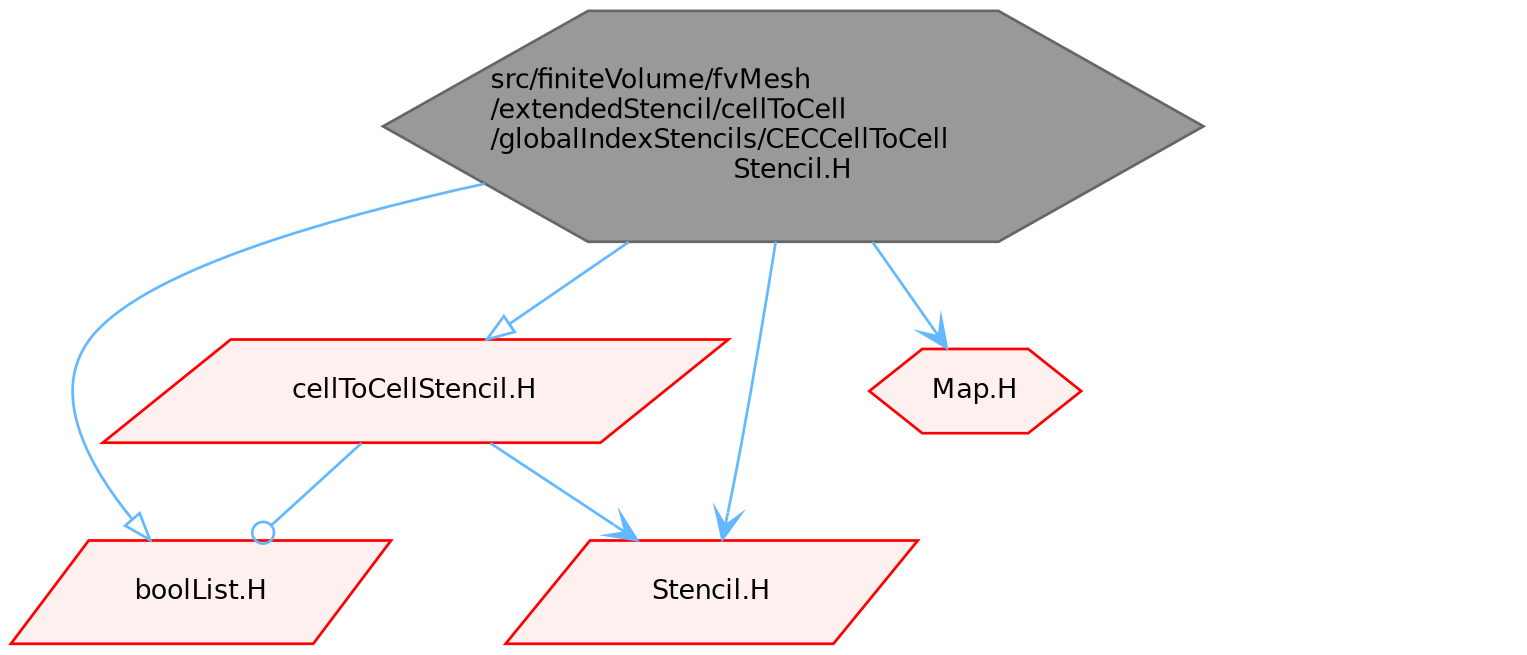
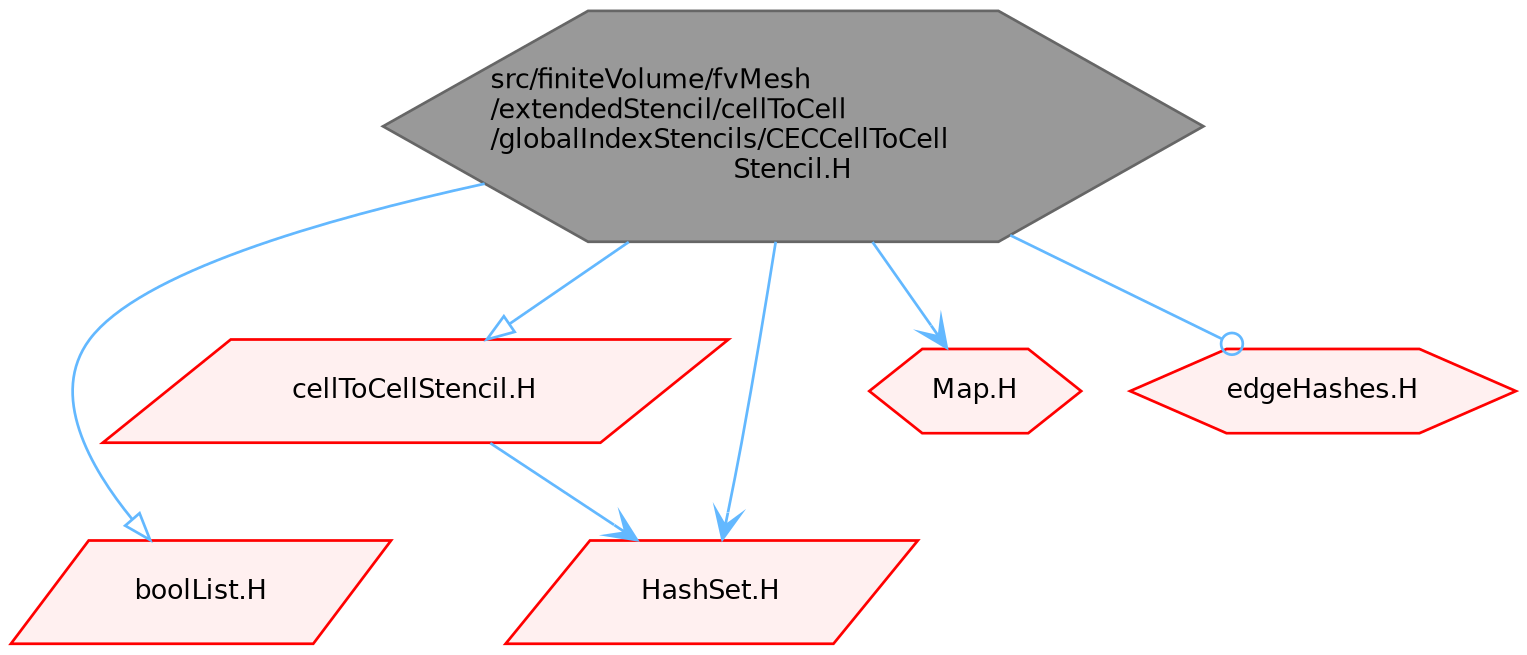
node "edgeHashes.H": added
edge "cellToCellStencil.H" -> "boolList.H": removed
node "Stencil.H": label "Stencil.H" -> "HashSet.H"
